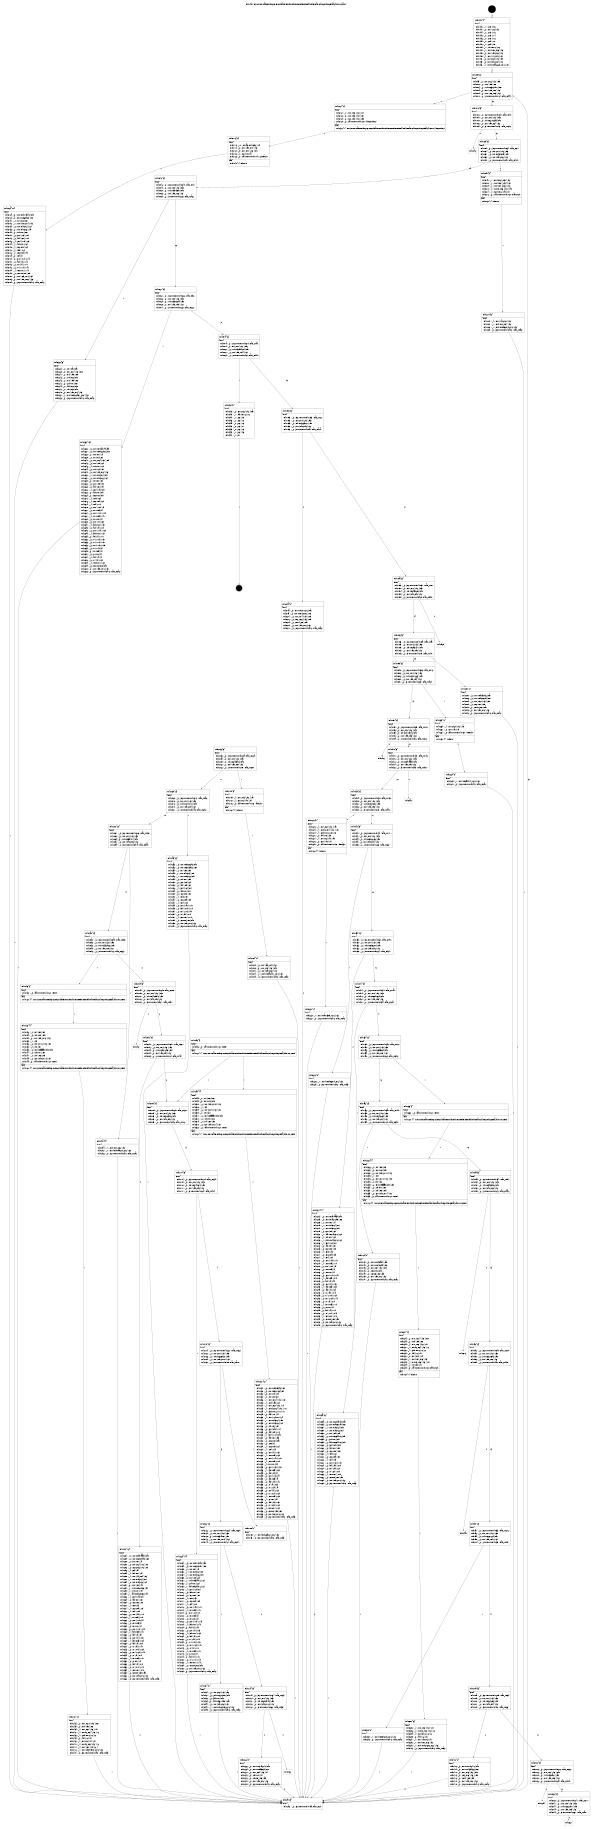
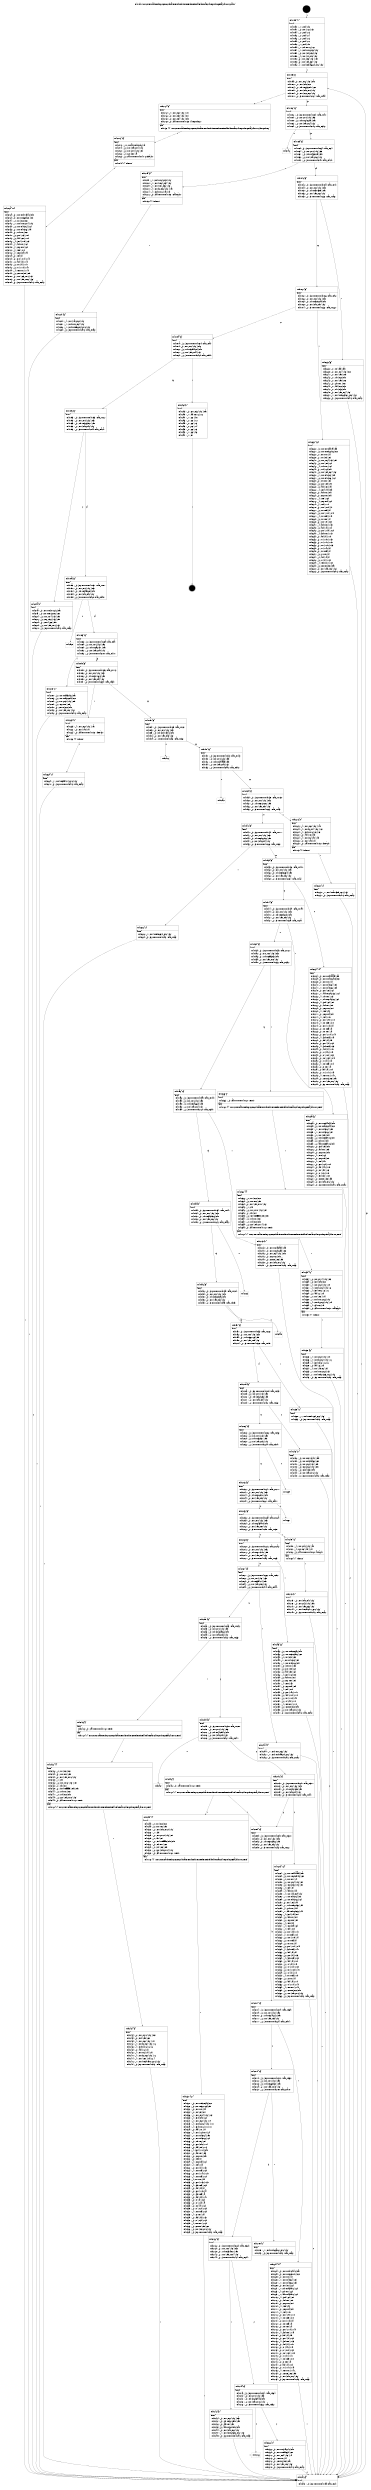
edge "0x40203c [25]" -> "0x402055 [25]": added, label "12"
